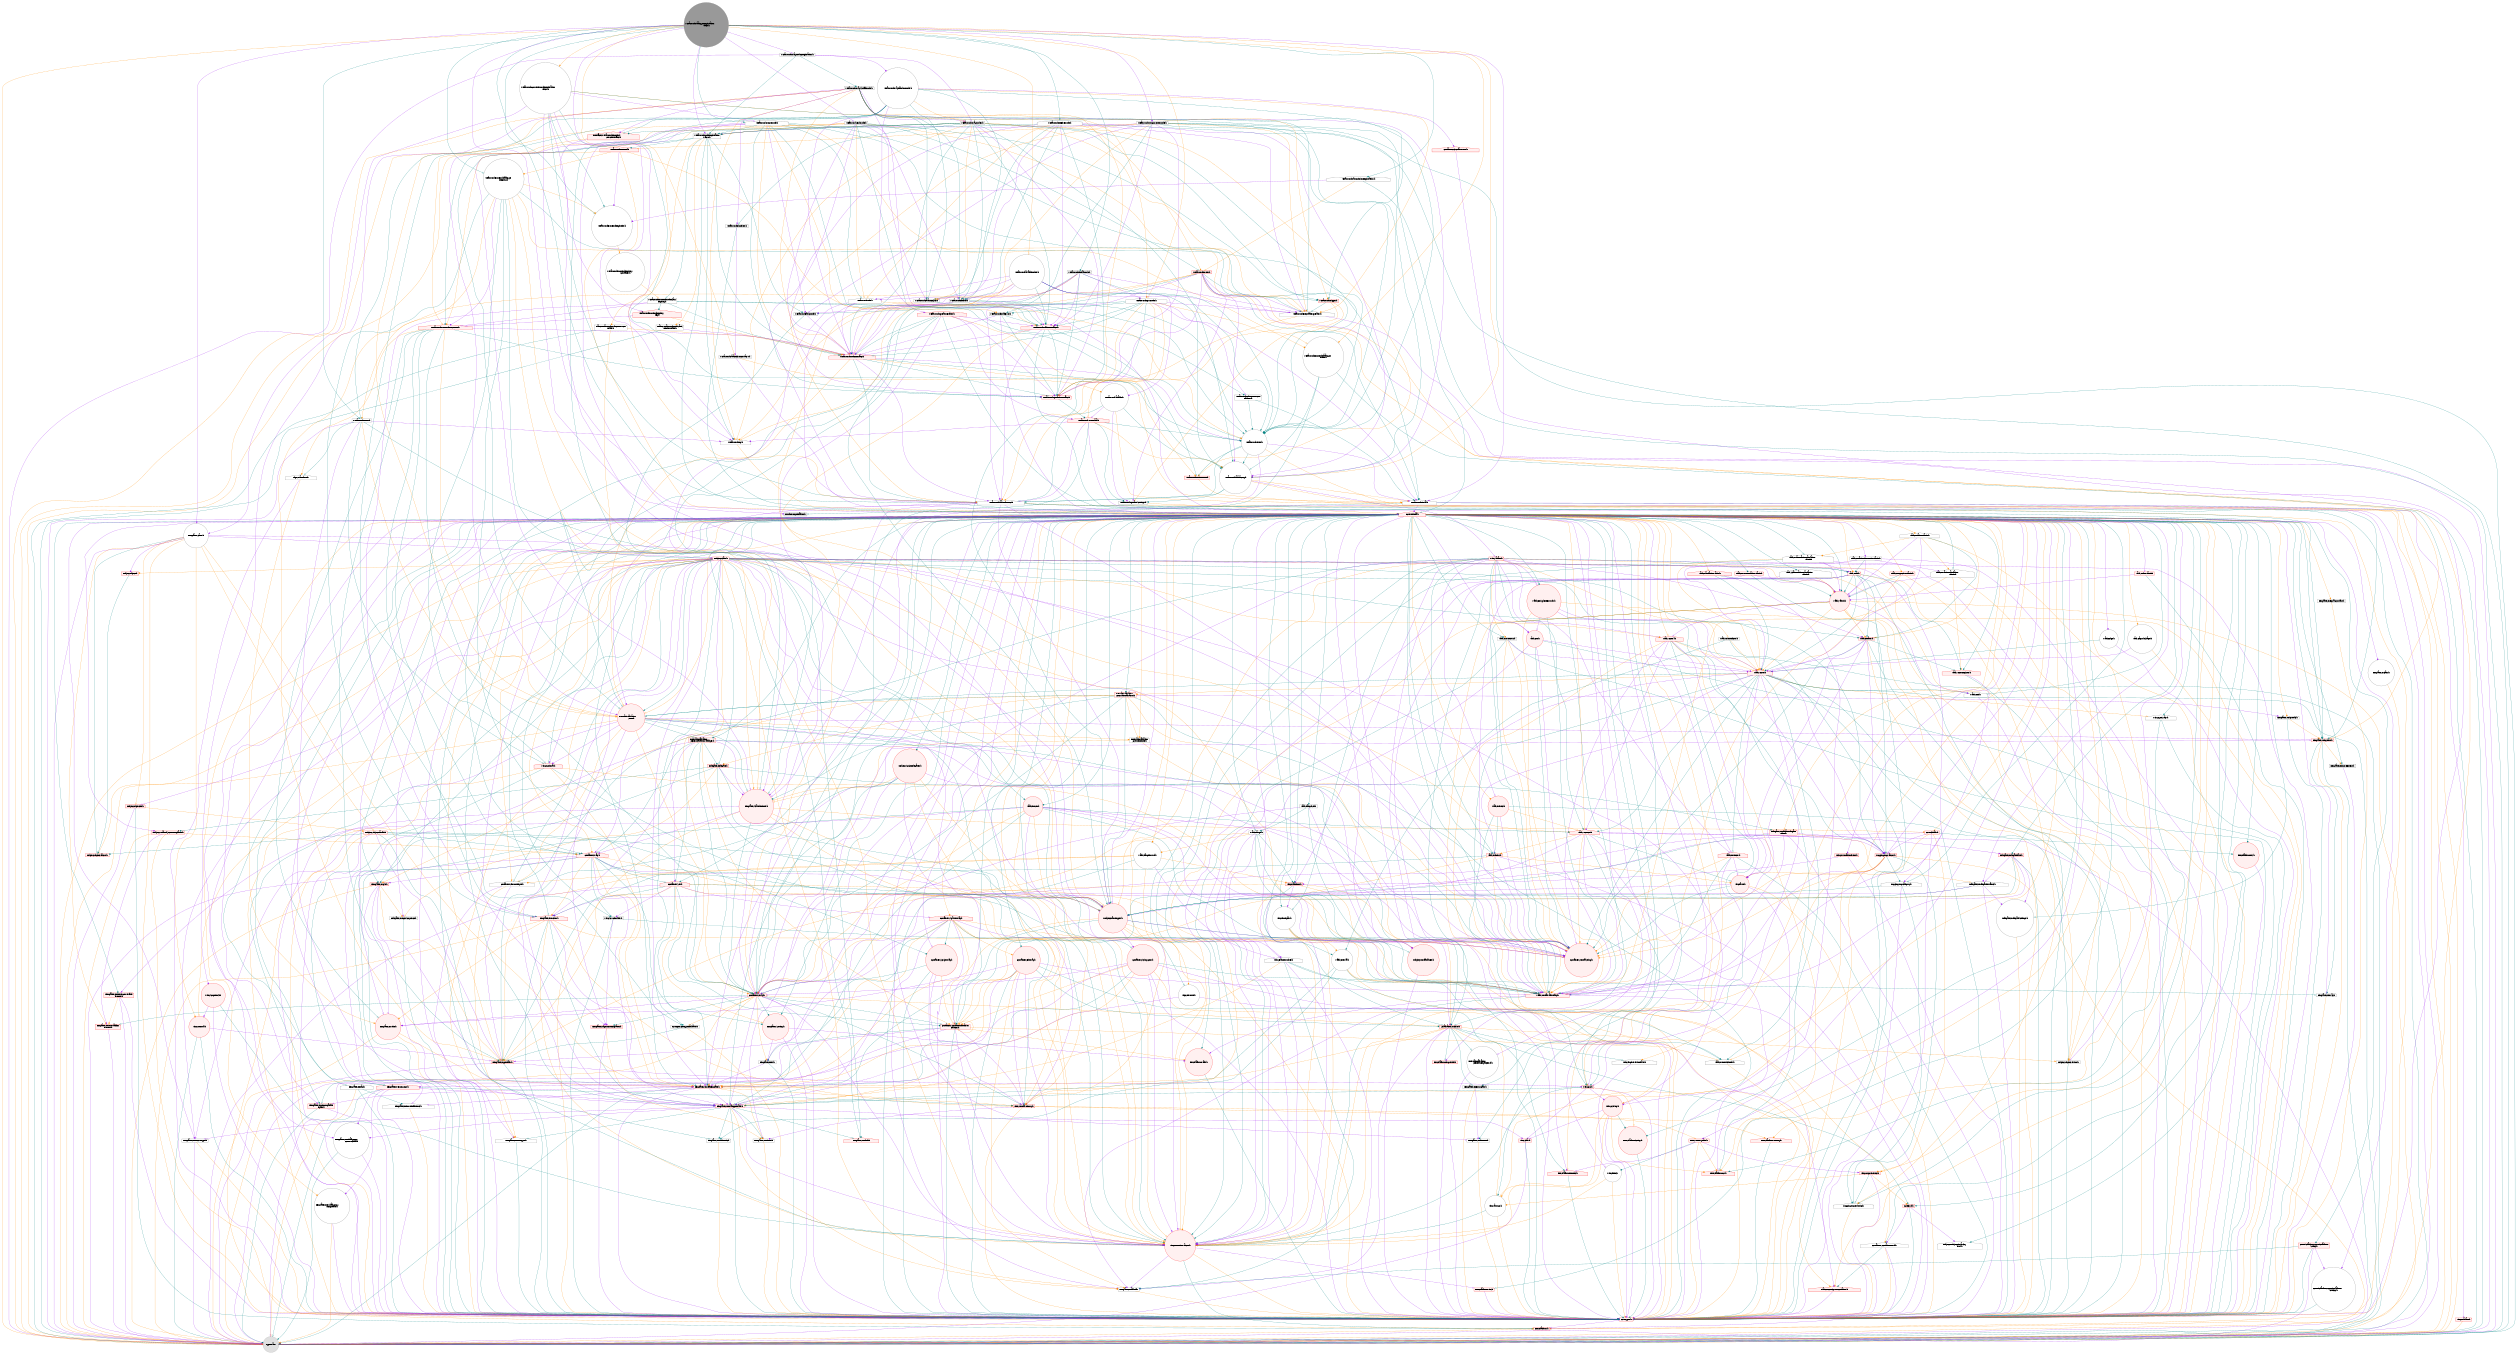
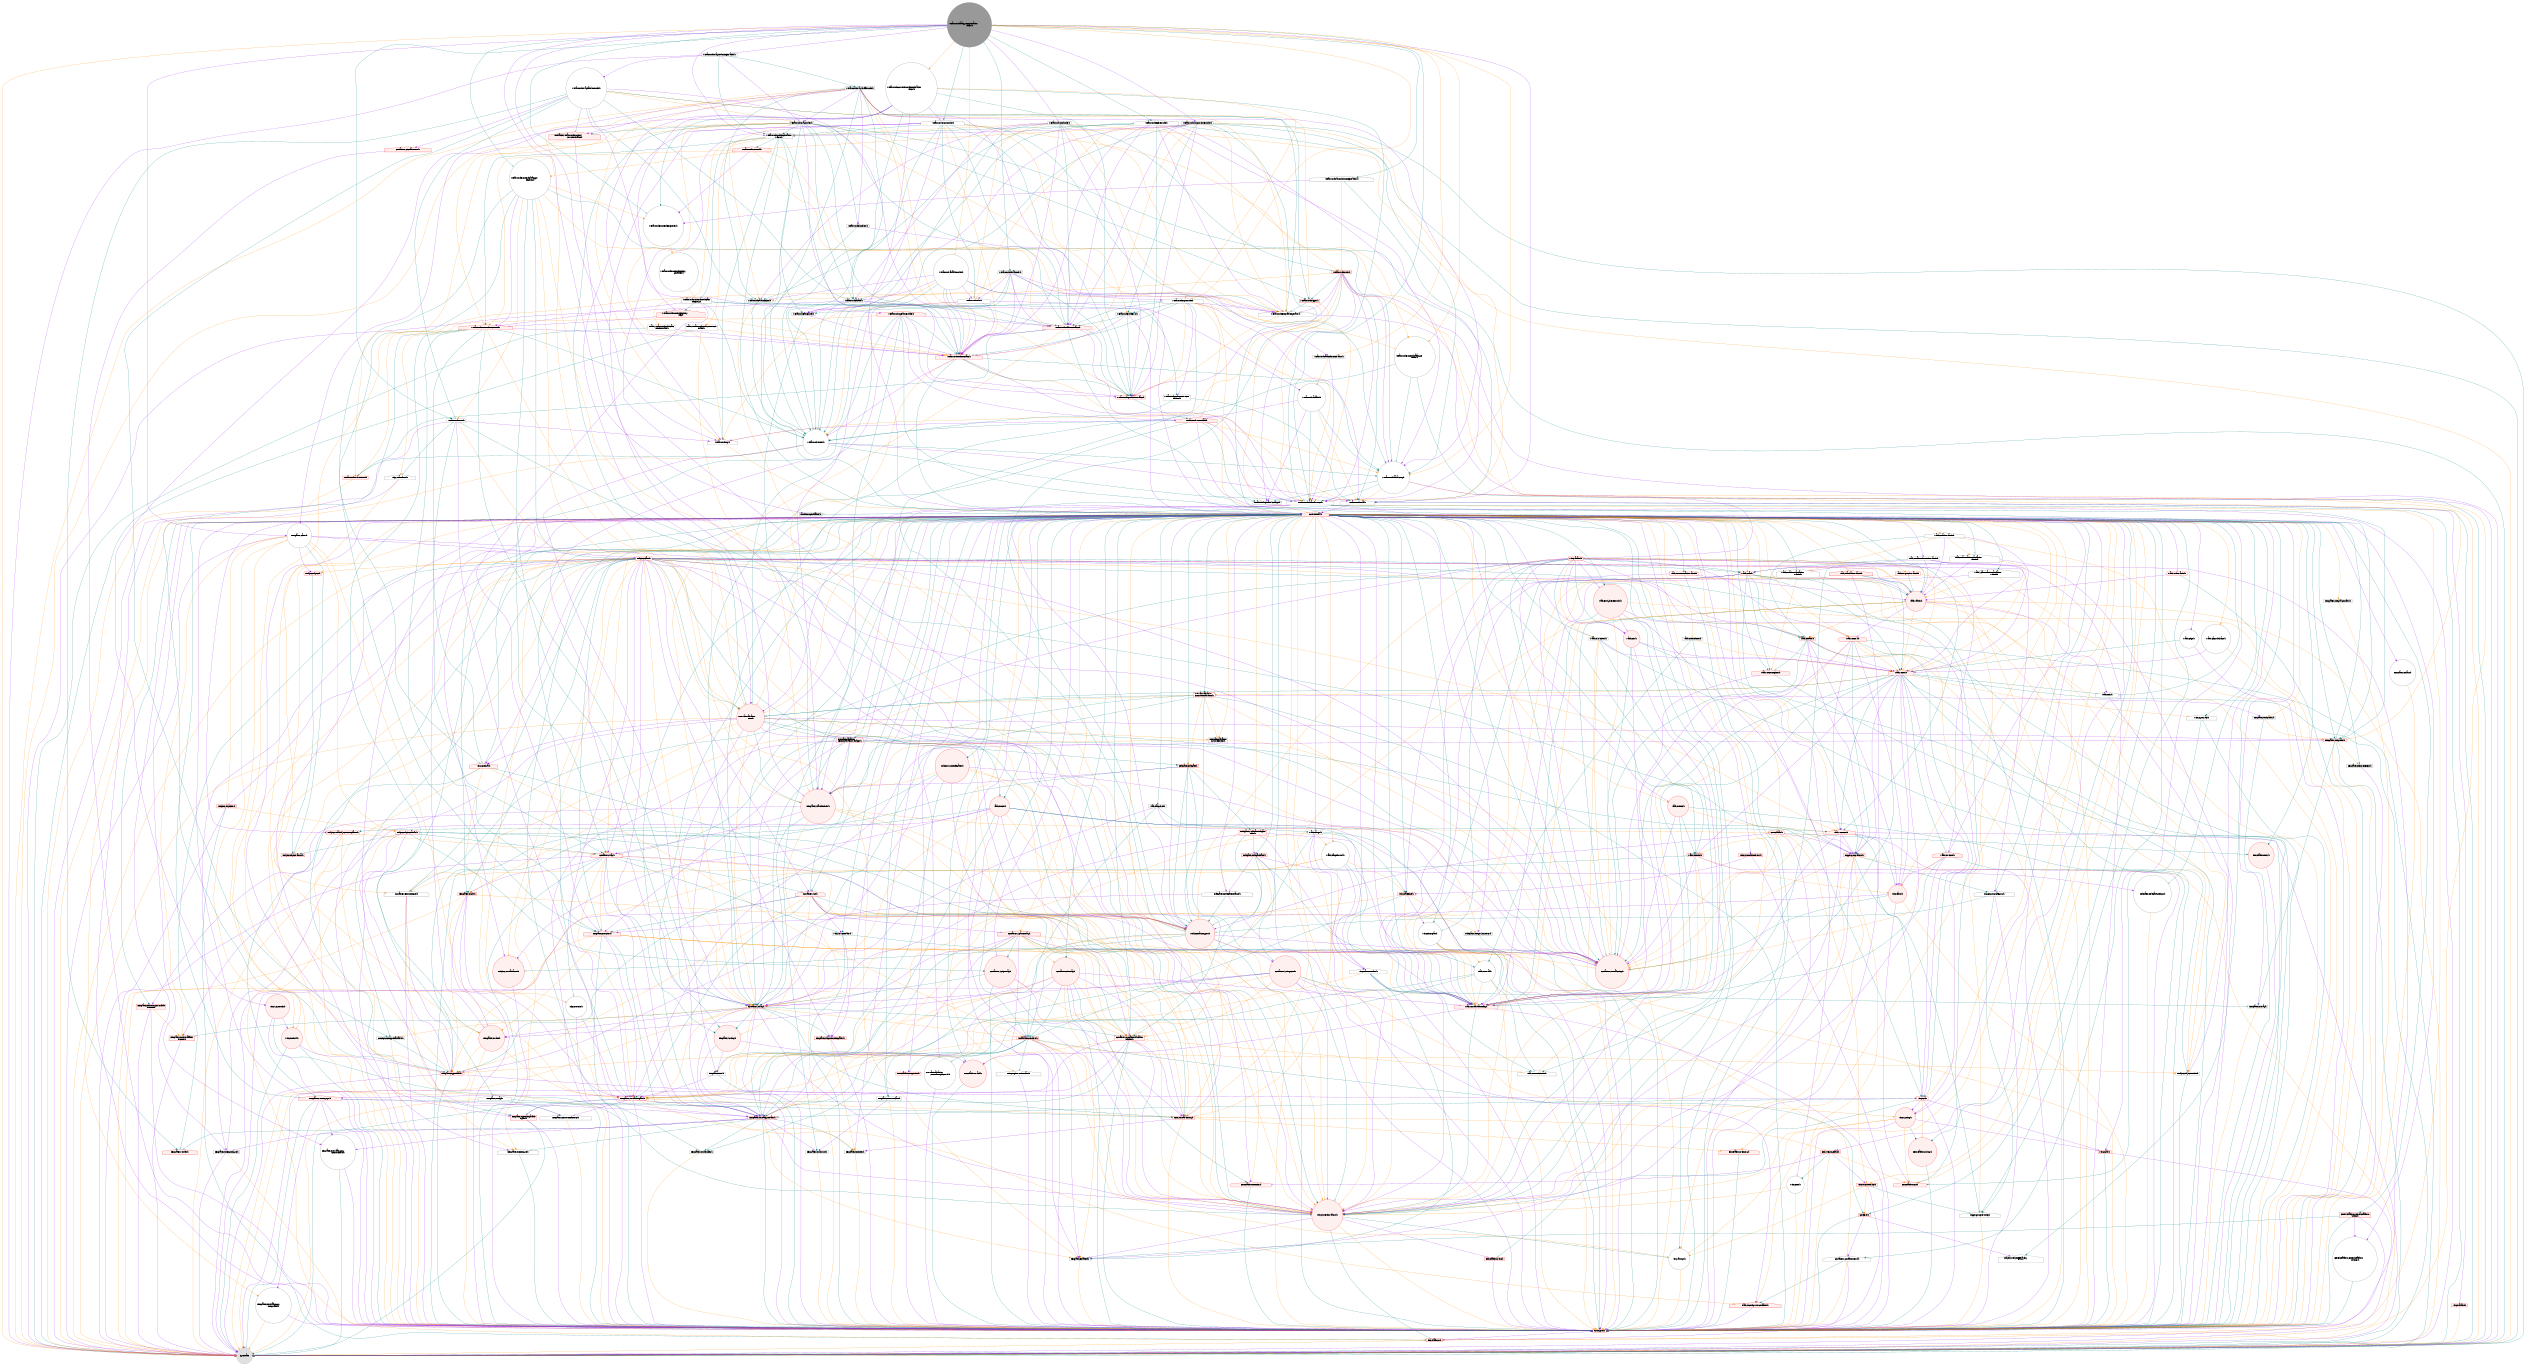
edge "Delegates/IDelegateInstance.h" -> "Delegates/DelegateSettings.h": removed
edge "Misc/VarArgs.h" -> "Misc/AssertionMacros.h": reversed
